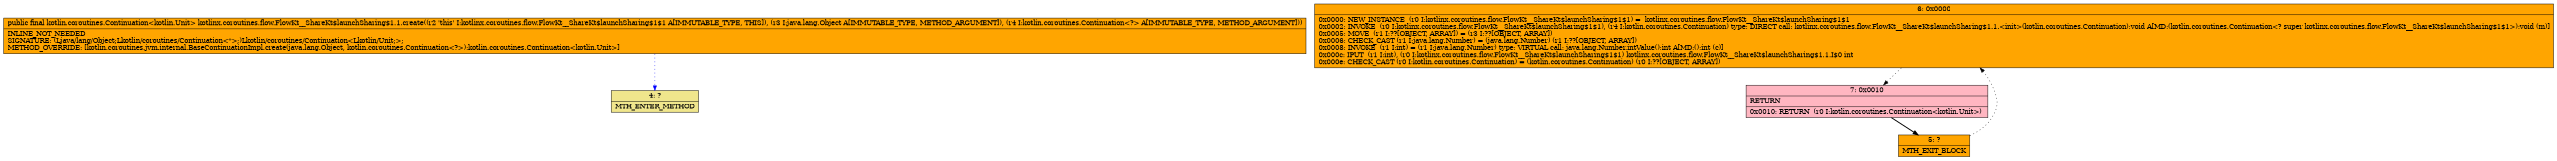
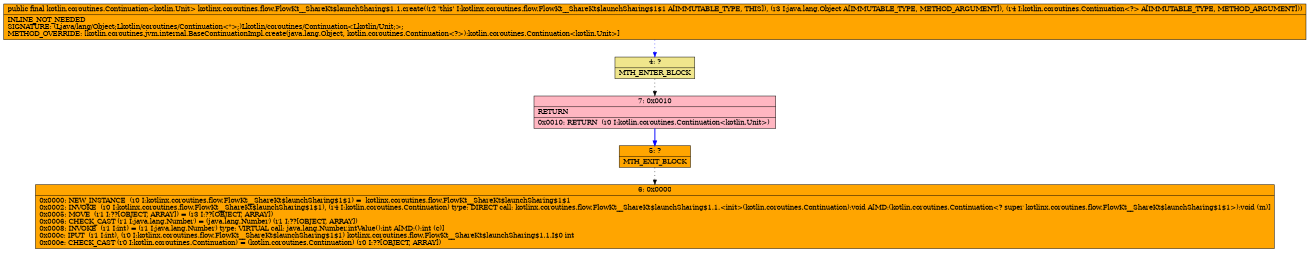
edge "6: 0x0000" -> "7: 0x0010": now "4: ?" -> "7: 0x0010"
node "4: ?": text "MTH_ENTER_METHOD" -> "MTH_ENTER_BLOCK"
edge "7: 0x0010" -> "5: ?": color black -> blue
